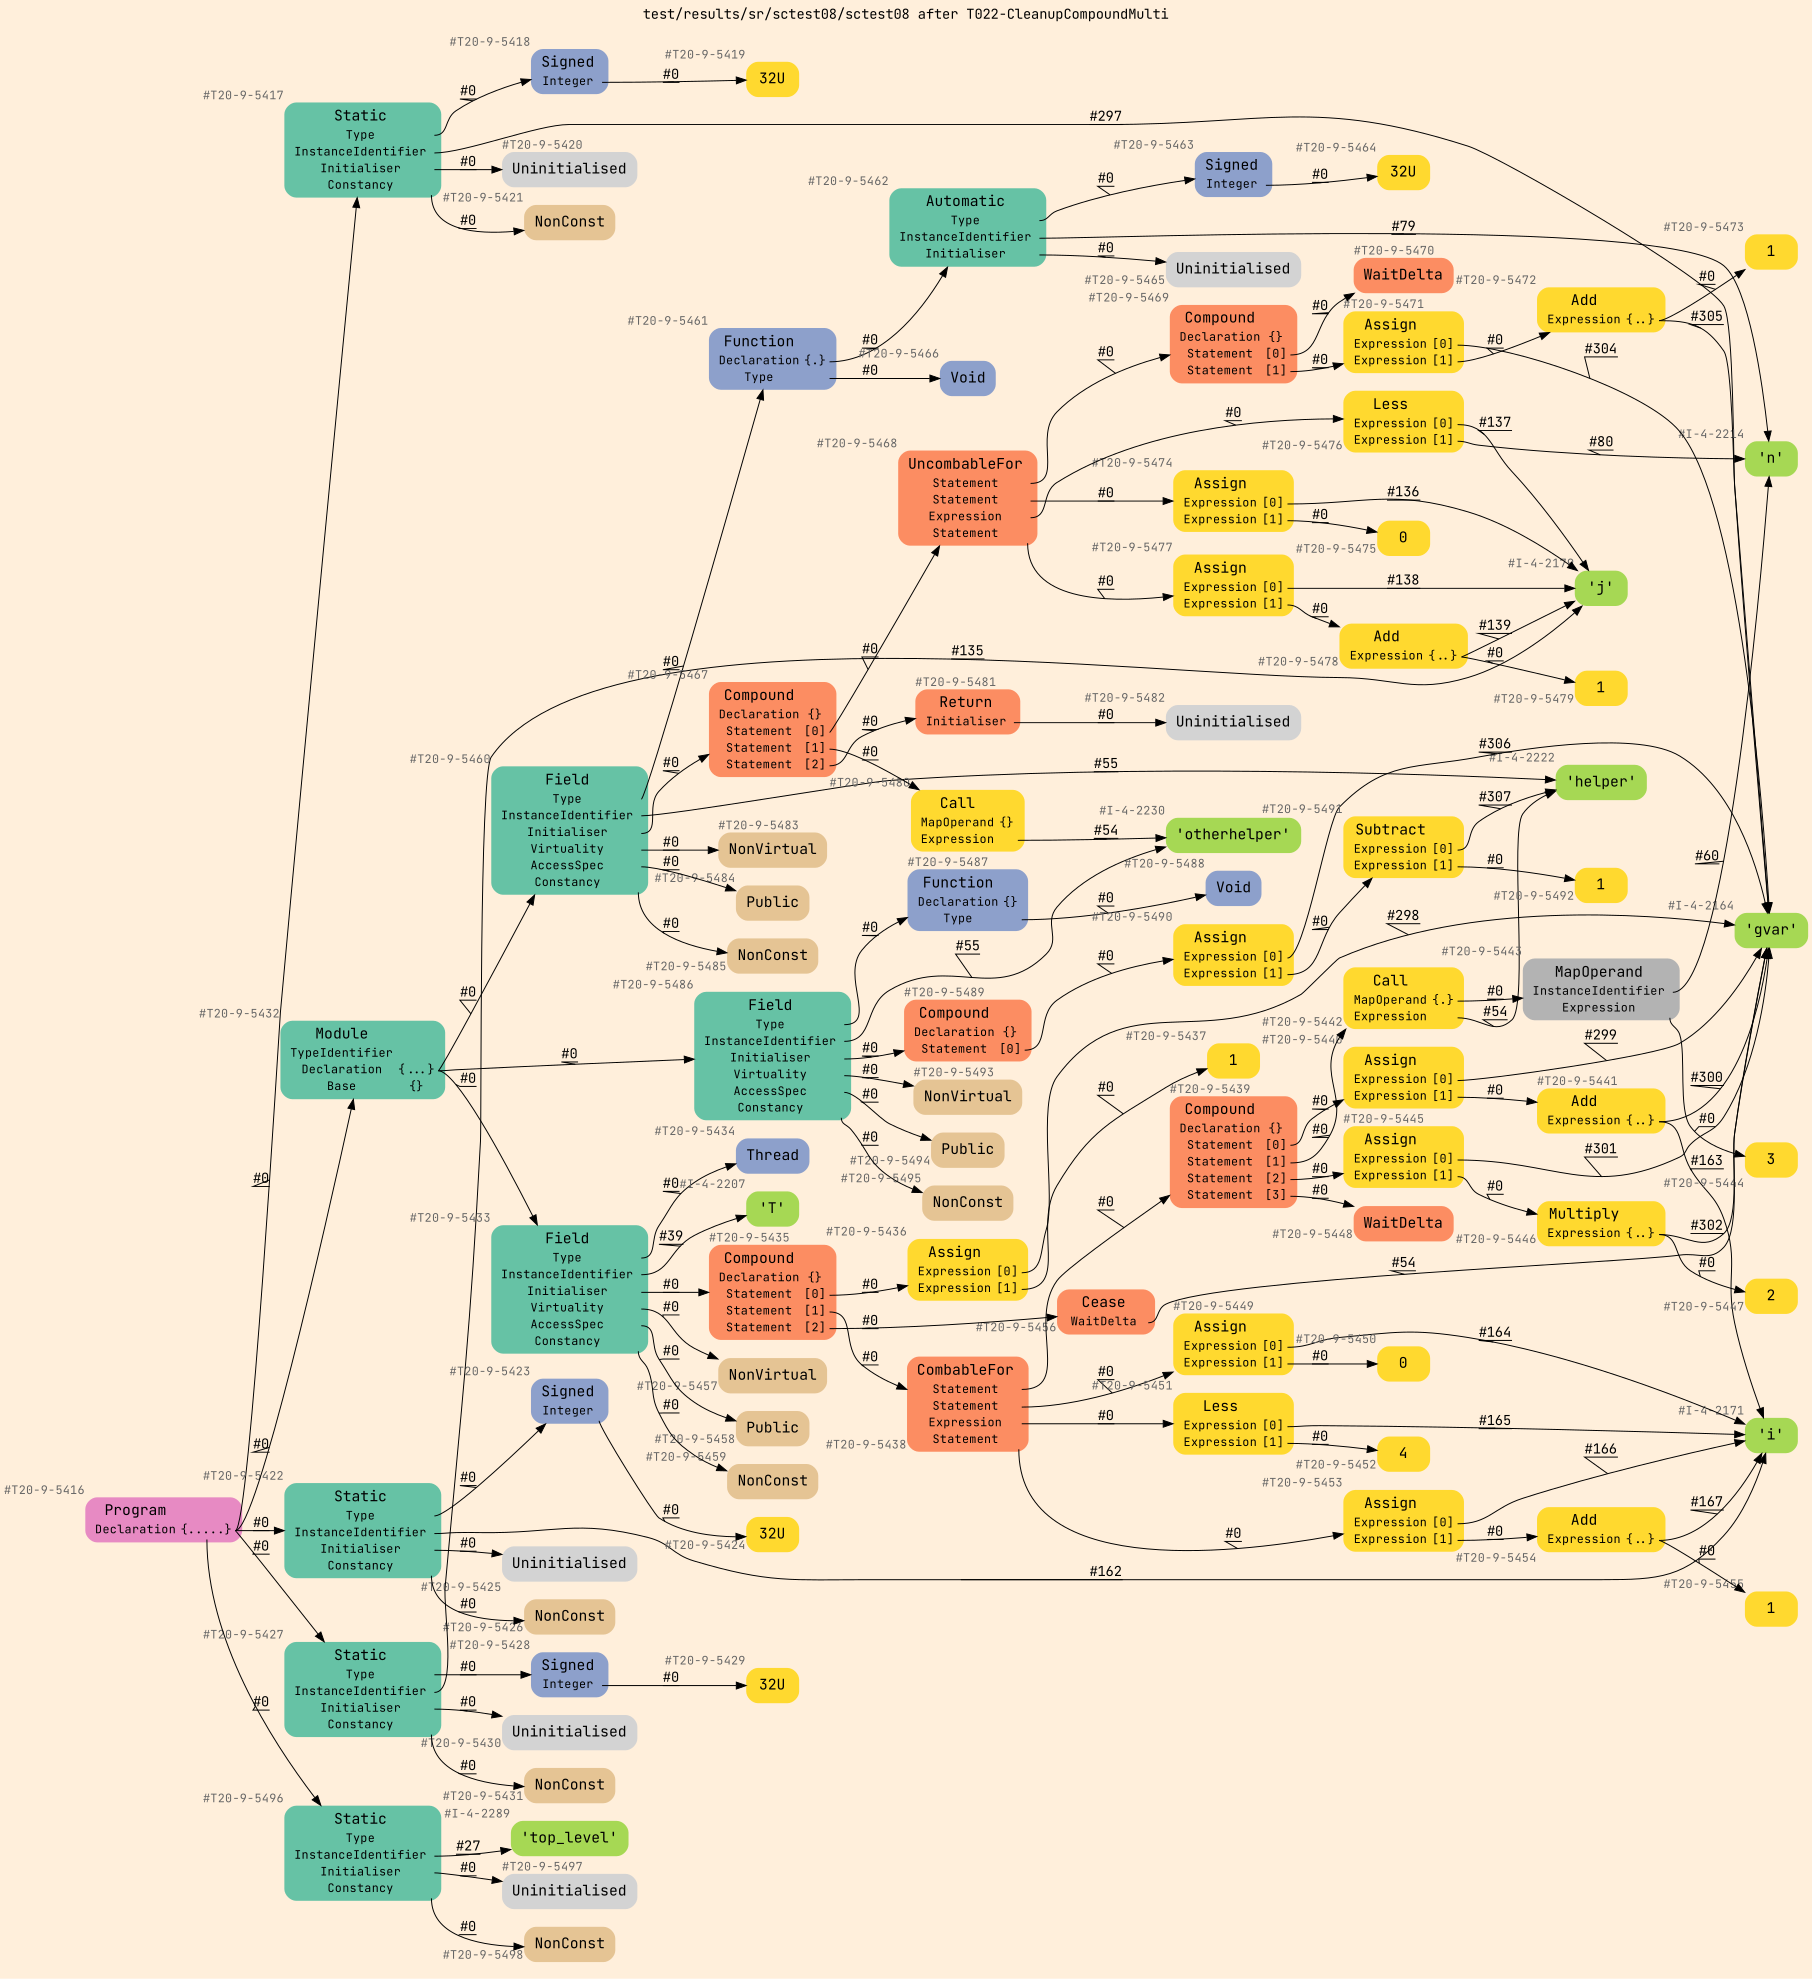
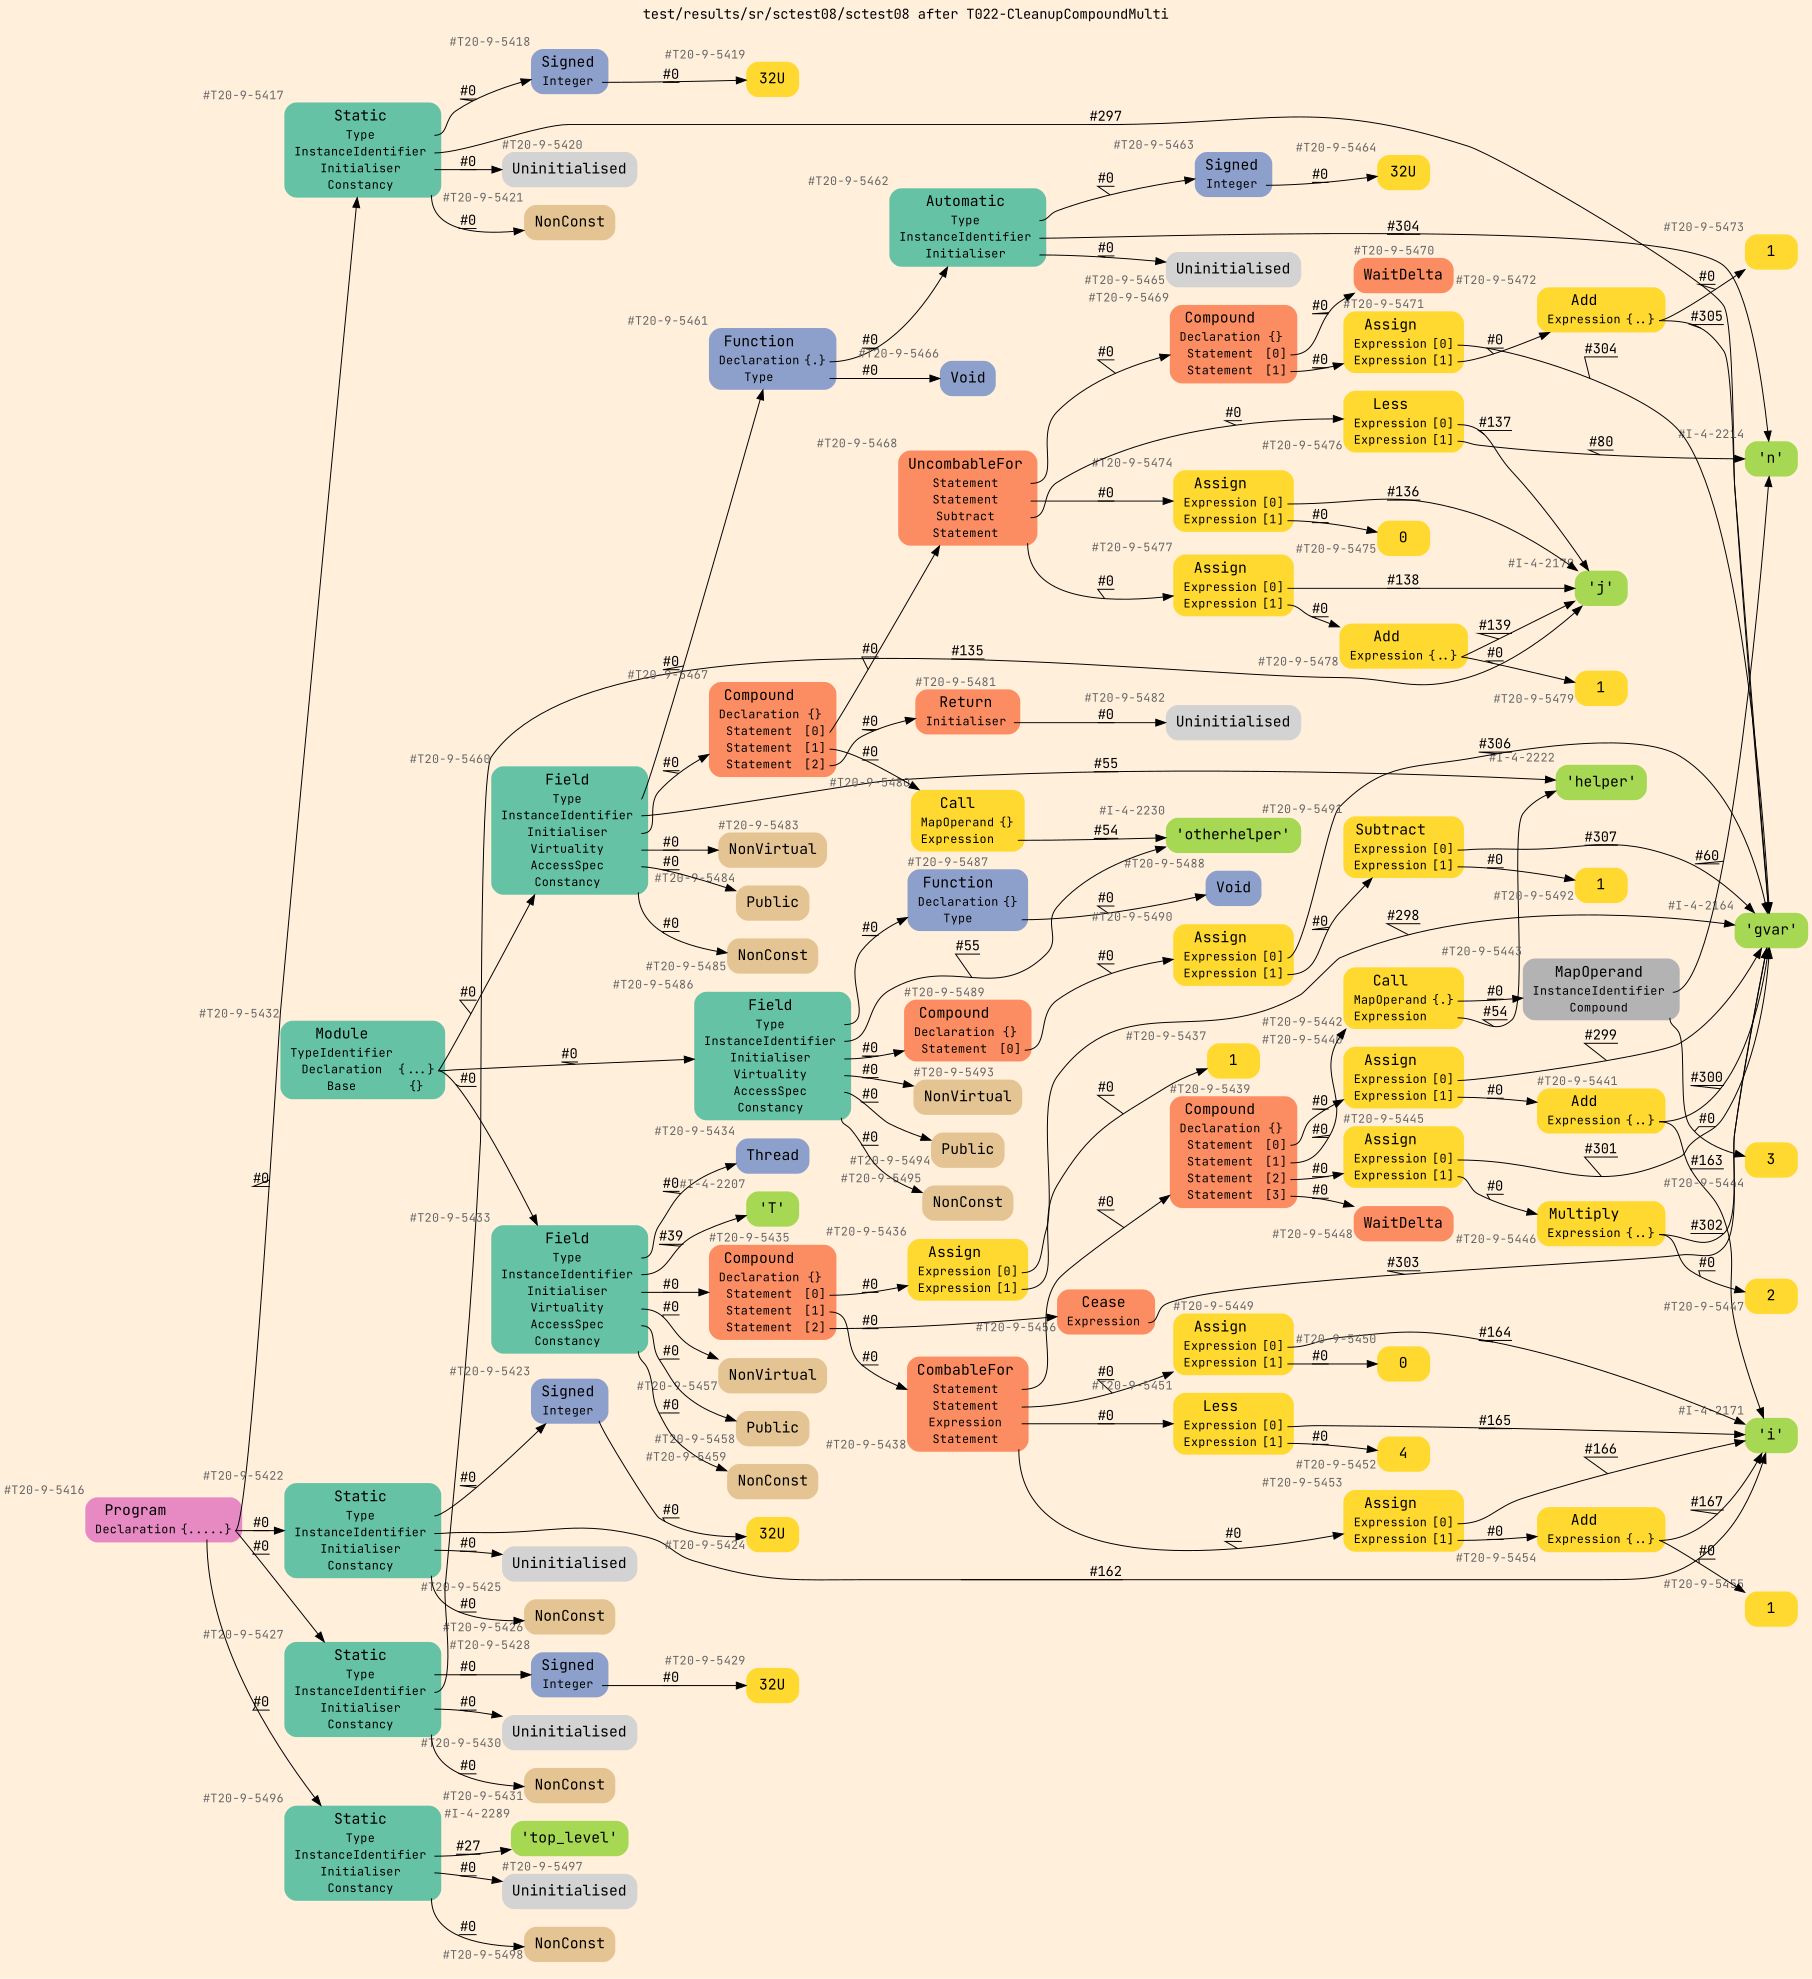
edge "Automatic" -> "'n'": label "#79" -> "#304"
node "UncombableFor": text "Expression" -> "Subtract"
edge "Subtract" -> "'helper'": now "Subtract" -> "'gvar'"
node "MapOperand": text "Expression" -> "Compound"
edge "Cease" -> "'gvar'": label "#54" -> "#303"
node "Cease": text "WaitDelta" -> "Expression"
edge "Program" -> "Module": removed, label "#0"
